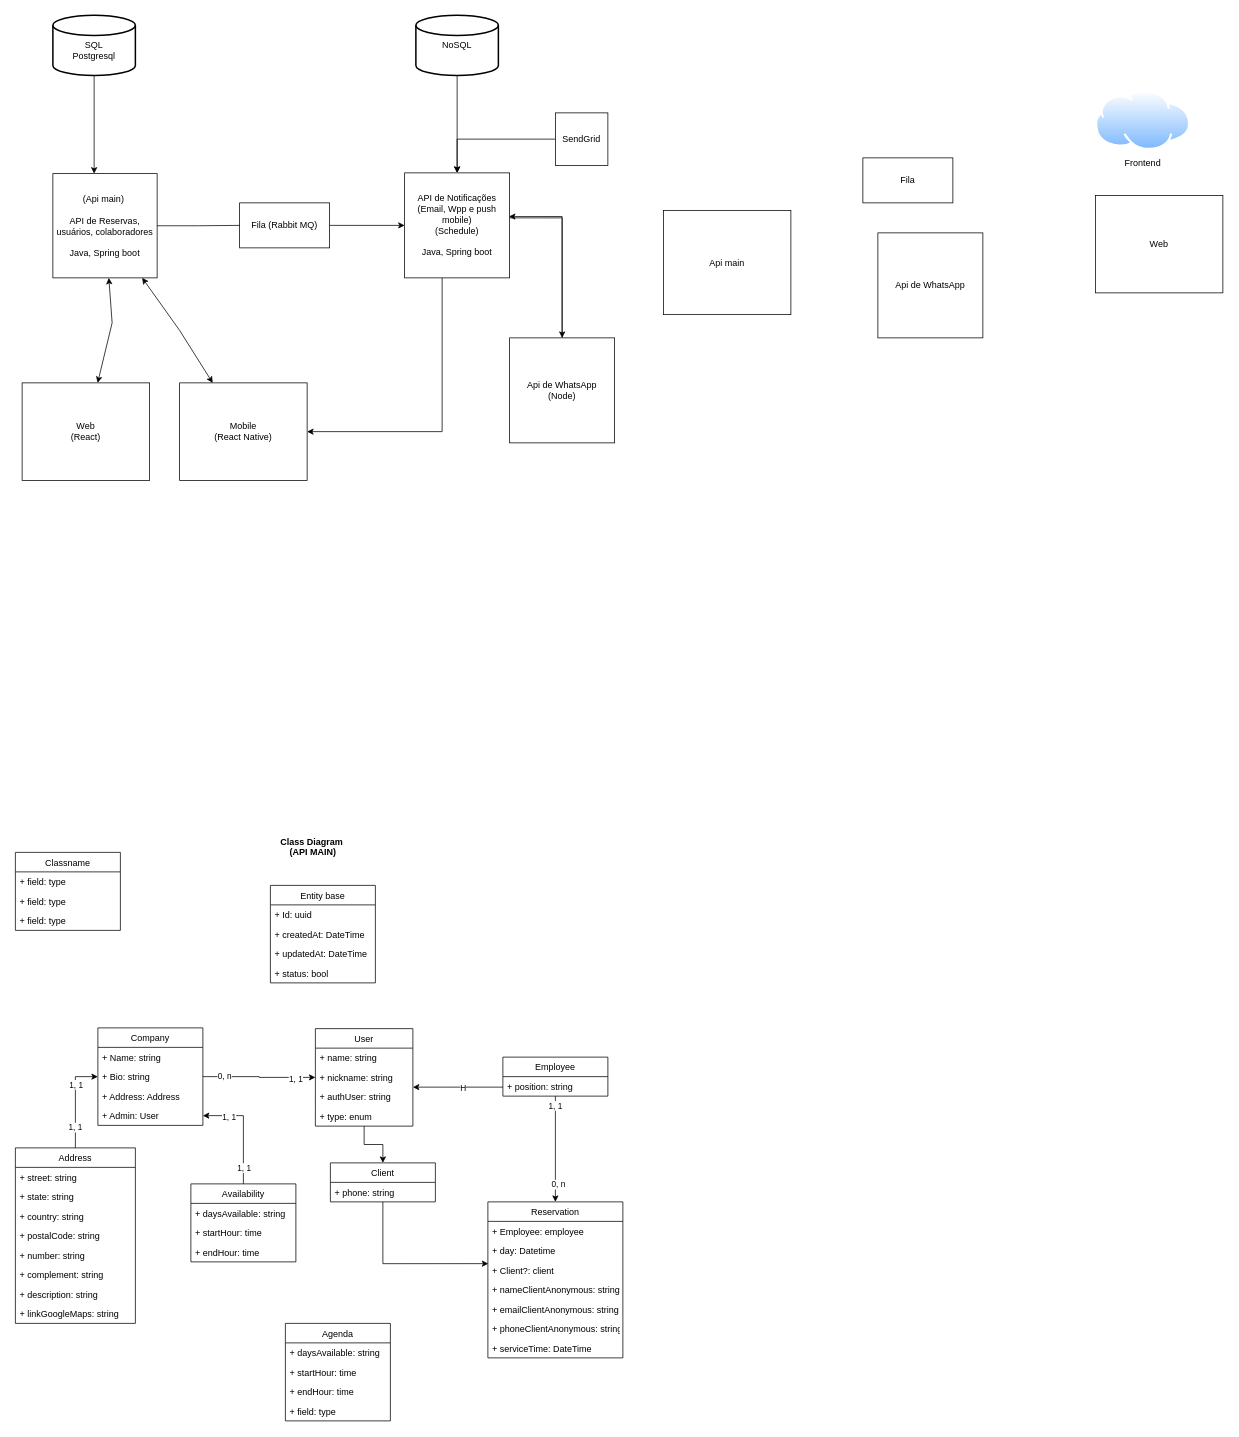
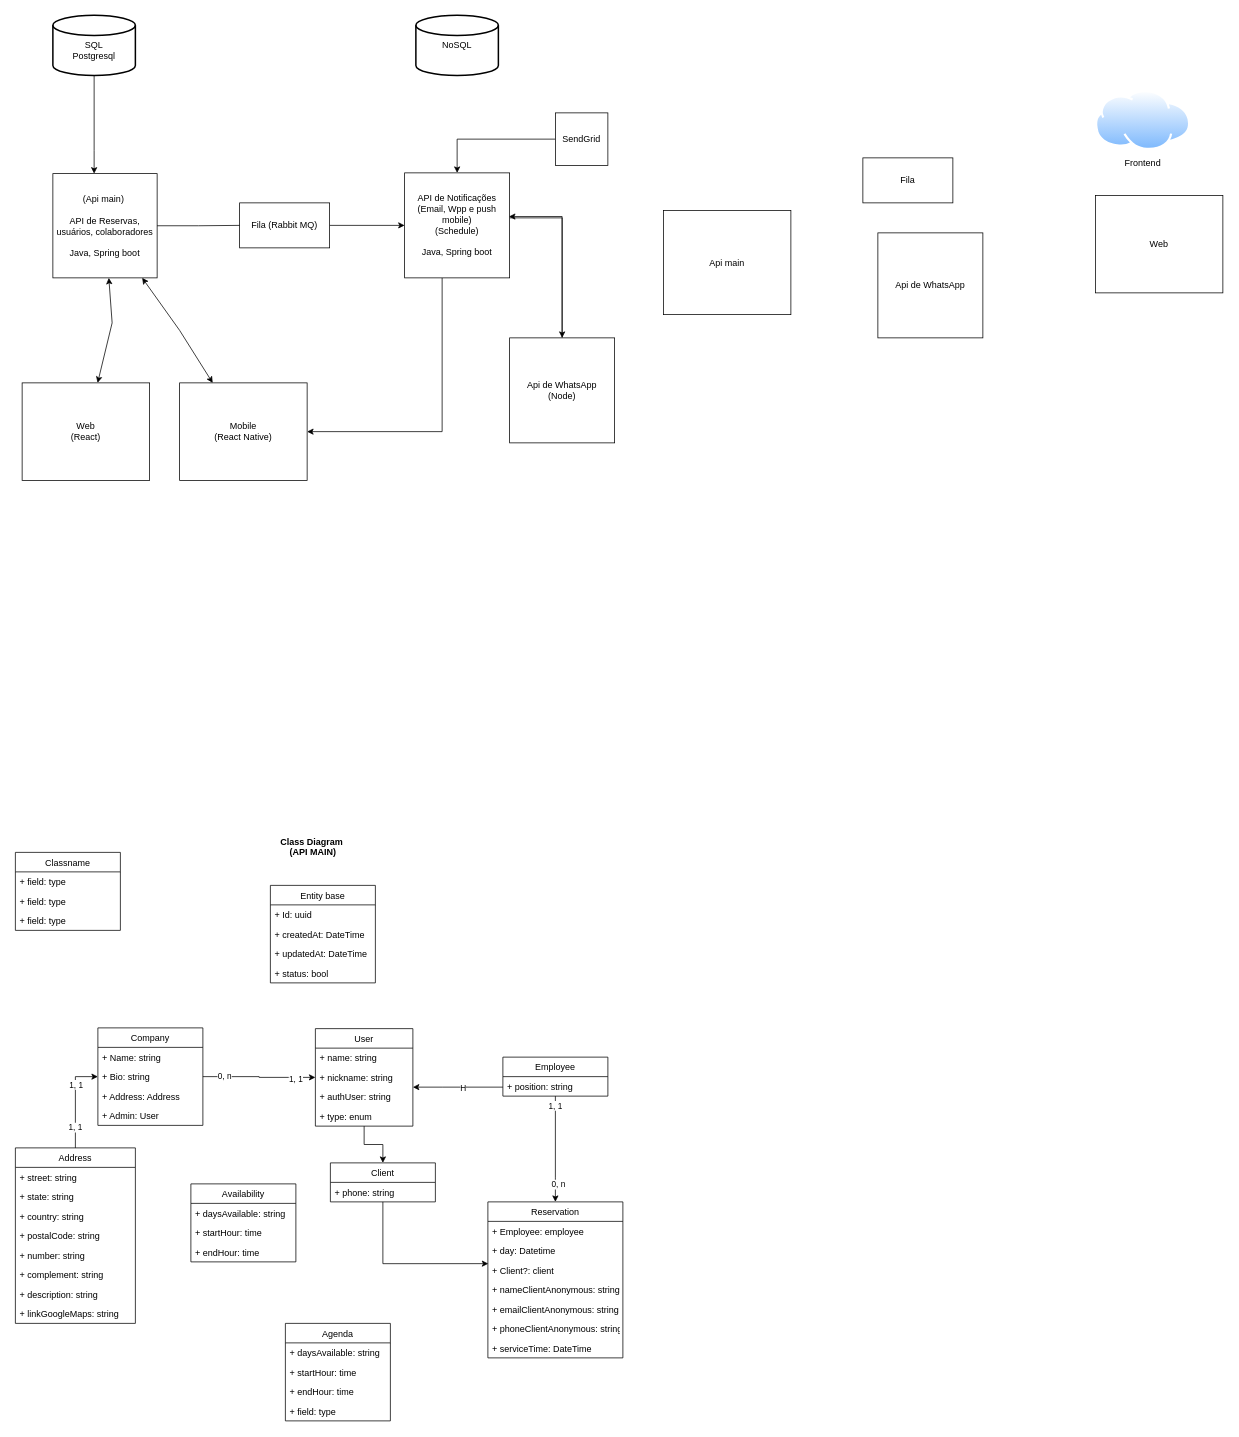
edge "NoSQL" -> "API de Notificações (Email, Wpp e push mobile) (Schedule) Java, Spring boot": removed
edge "Availability" -> "+ Admin: User": removed, labels "1, 1", "1, 1"
